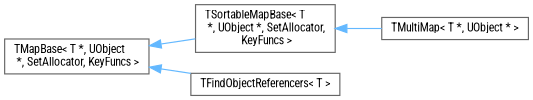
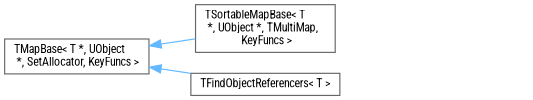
node "TSortableMapBase< T *, UObject *, SetAllocator, KeyFuncs >": label "TSortableMapBase< T *, UObject *, SetAllocator, KeyFuncs >" -> "TSortableMapBase< T *, UObject *, TMultiMap, KeyFuncs >"
node "TMultiMap< T *, UObject * >": removed
